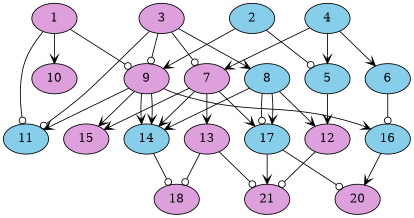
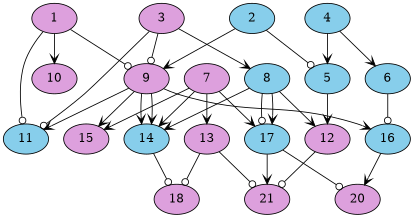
edge "3" -> "7": removed
edge "4" -> "7": removed
